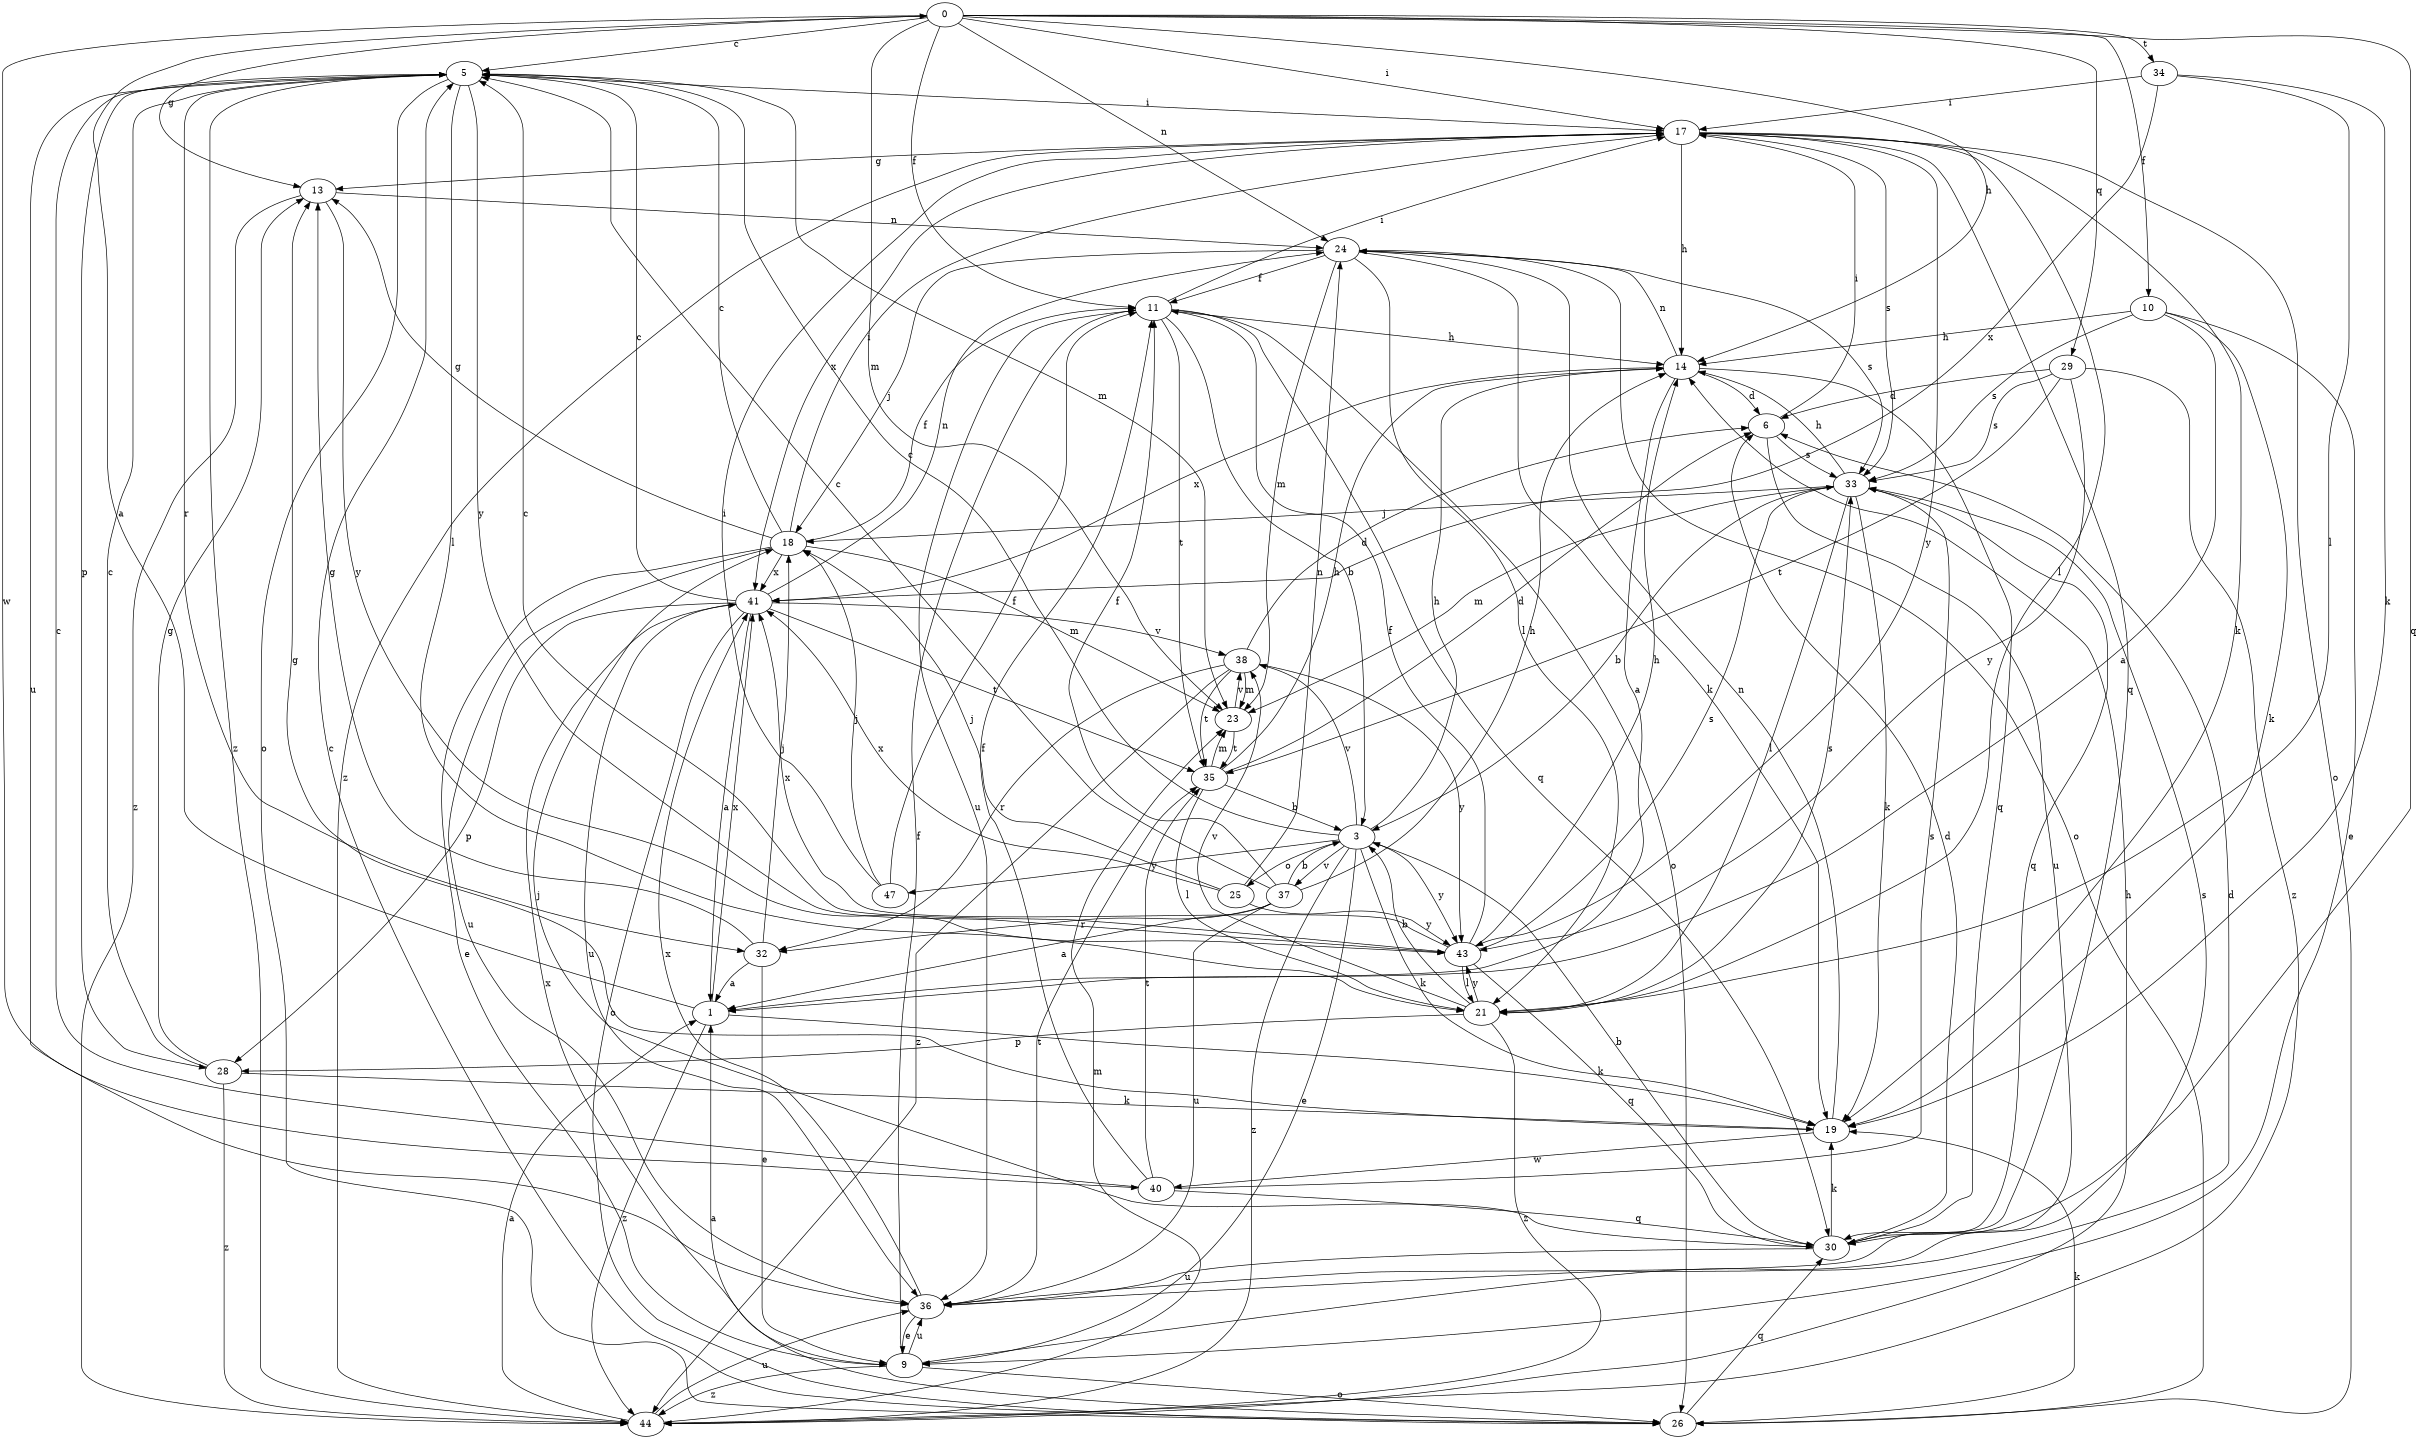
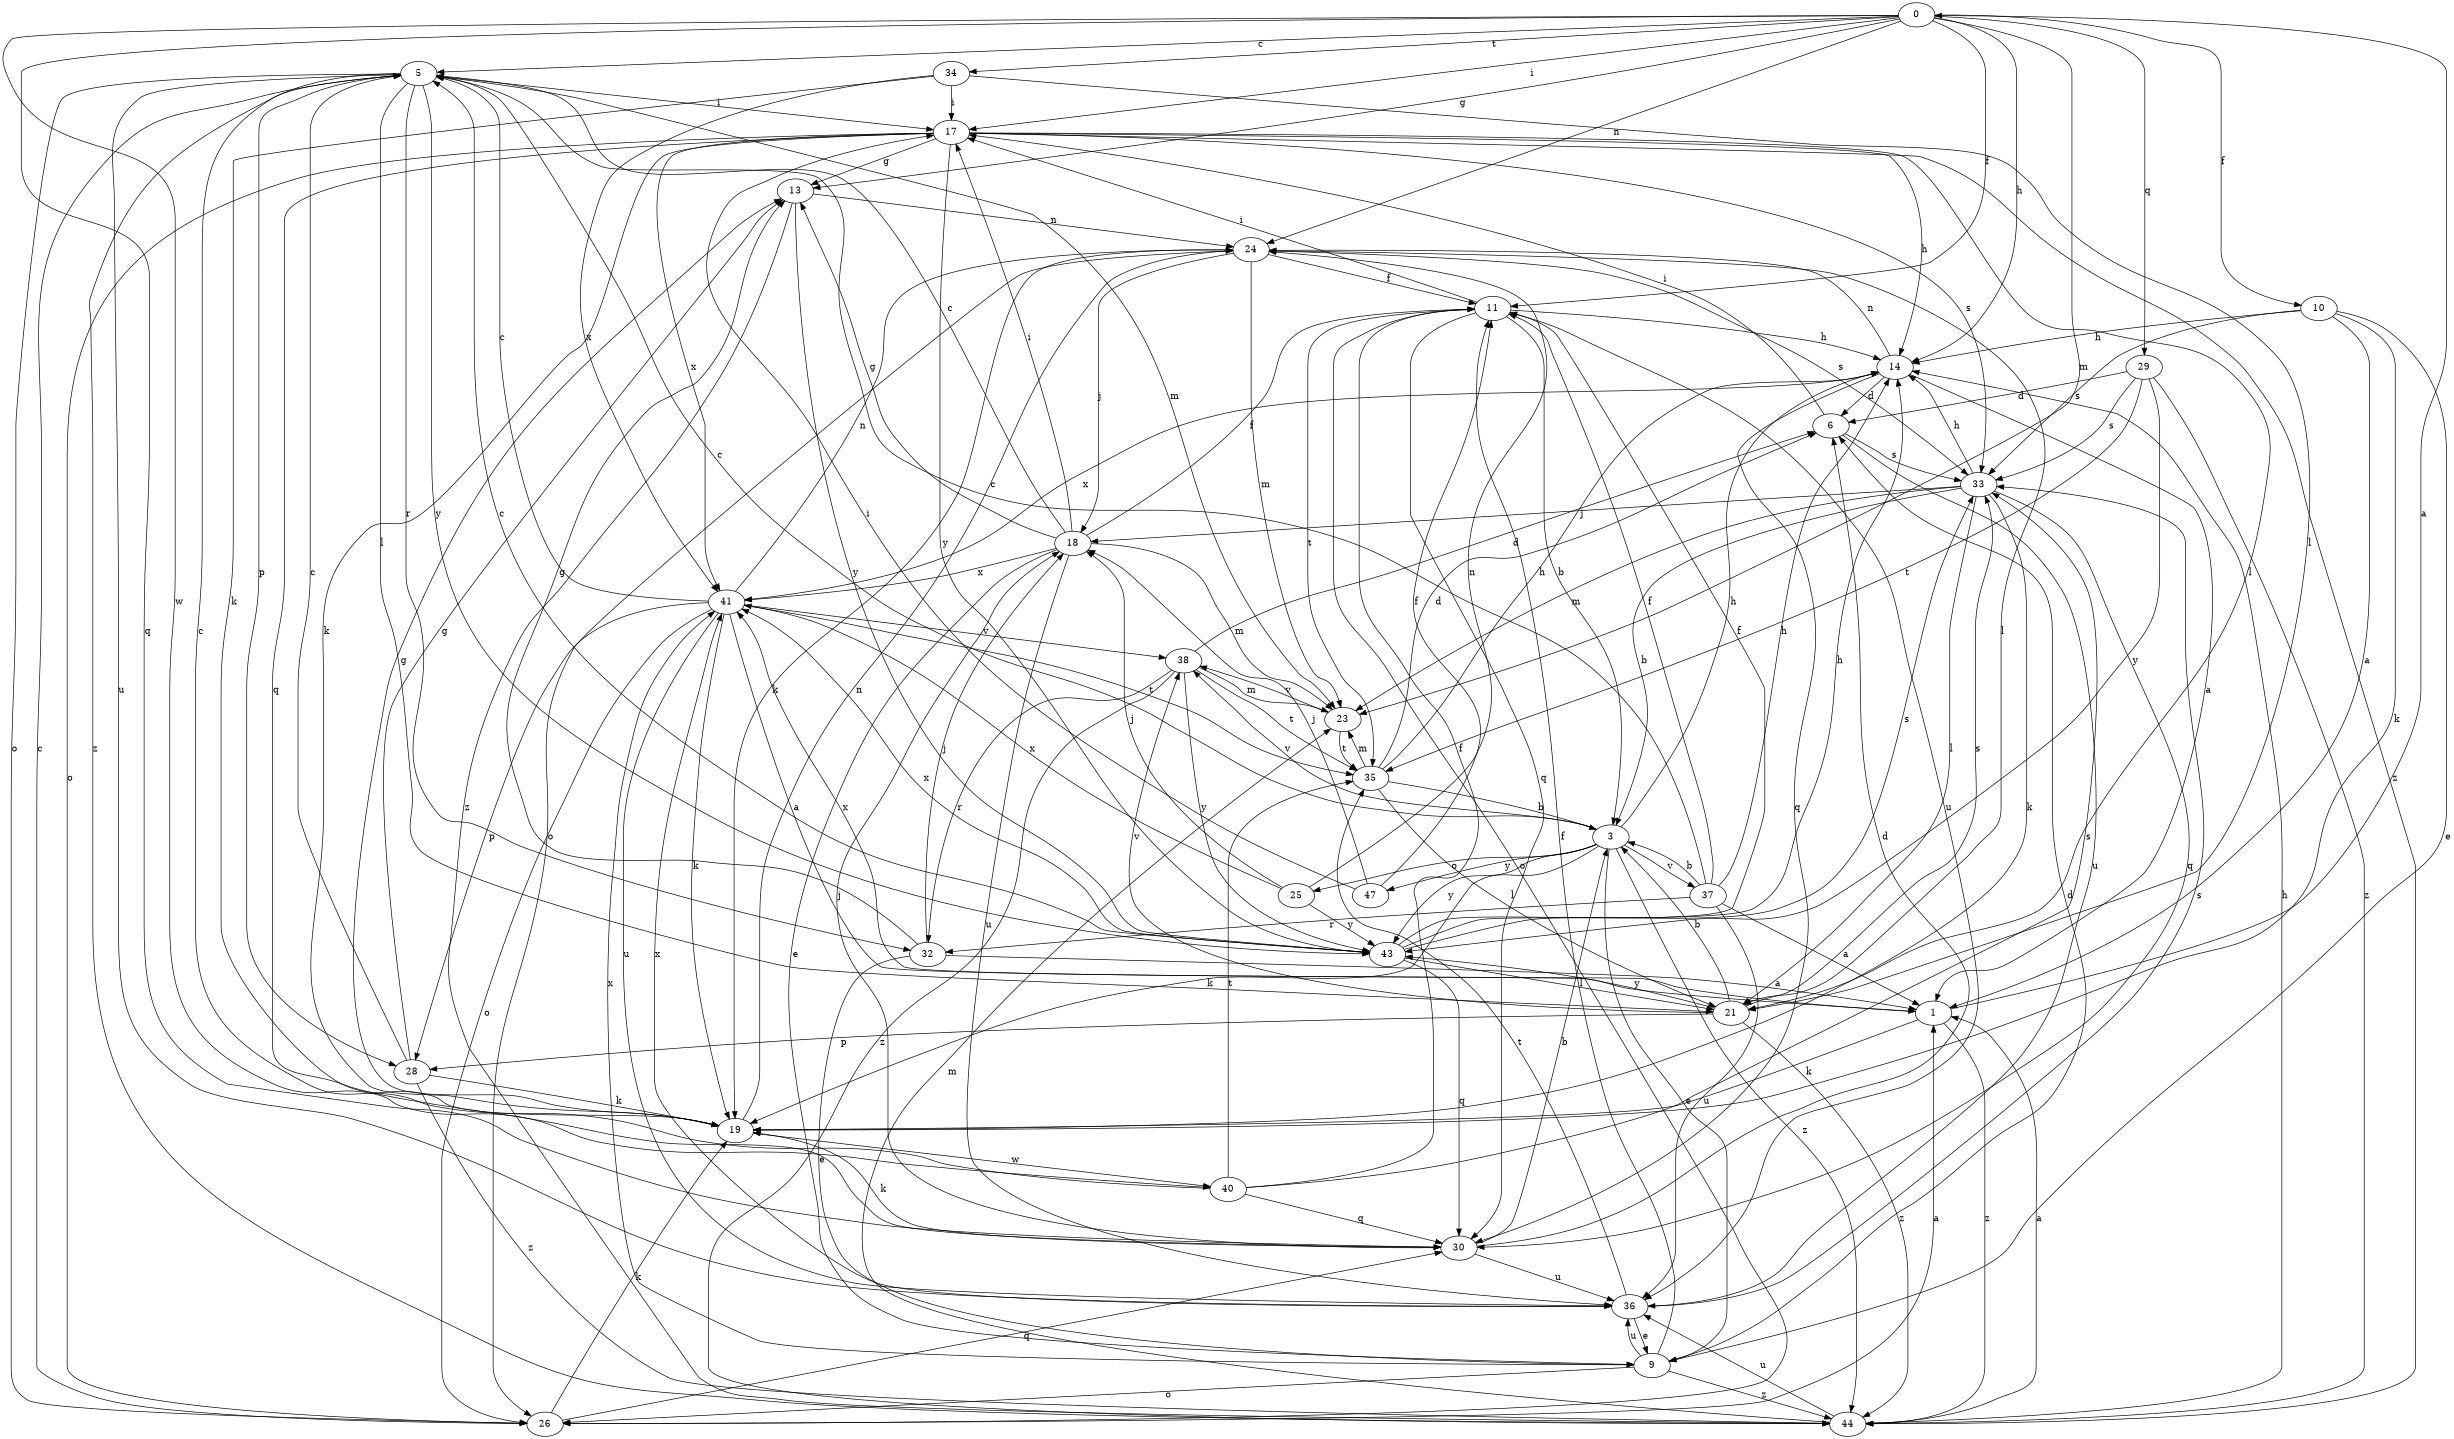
edge "41" -> "19": added, label "k"
